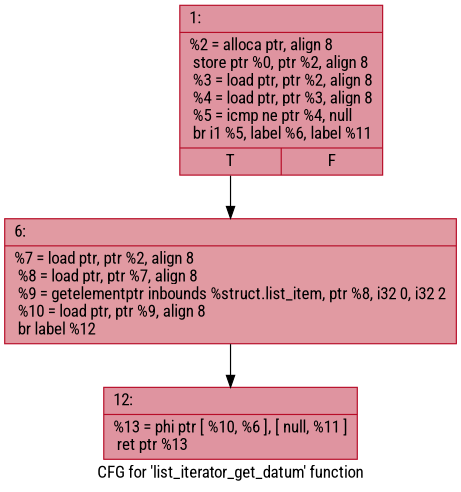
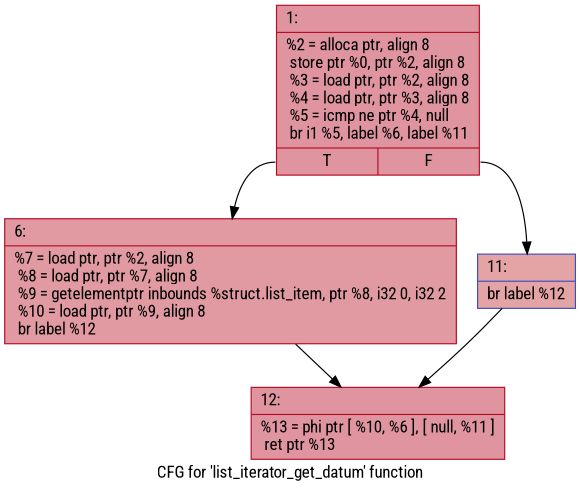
node "11:": added
